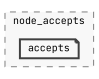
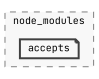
cluster "node_accepts": label "node_accepts" -> "node_modules"
